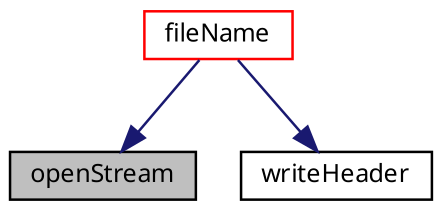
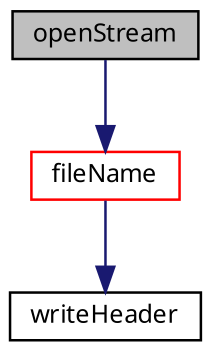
edge "fileName" -> "openStream": reversed
